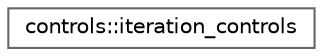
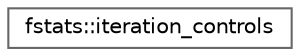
node "controls::iteration_controls": label "controls::iteration_controls" -> "fstats::iteration_controls"
